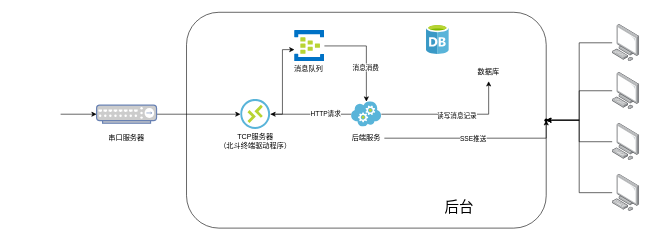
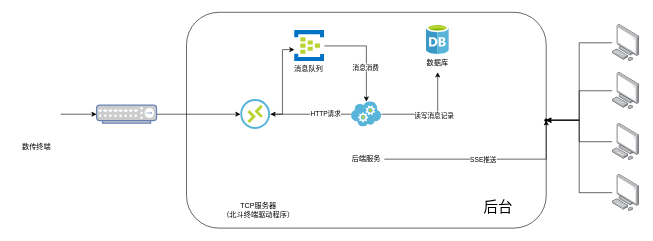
node "数据库": moved (489, 72) -> (438, 63)
node "串口服务器": removed
node "后端服务": moved (366, 138) -> (366, 159)
node "TCP服务器 （北斗终端驱动程序）": moved (255, 141) -> (258, 210)
node "数传终端": added
node "后台": moved (459, 207) -> (498, 207)
